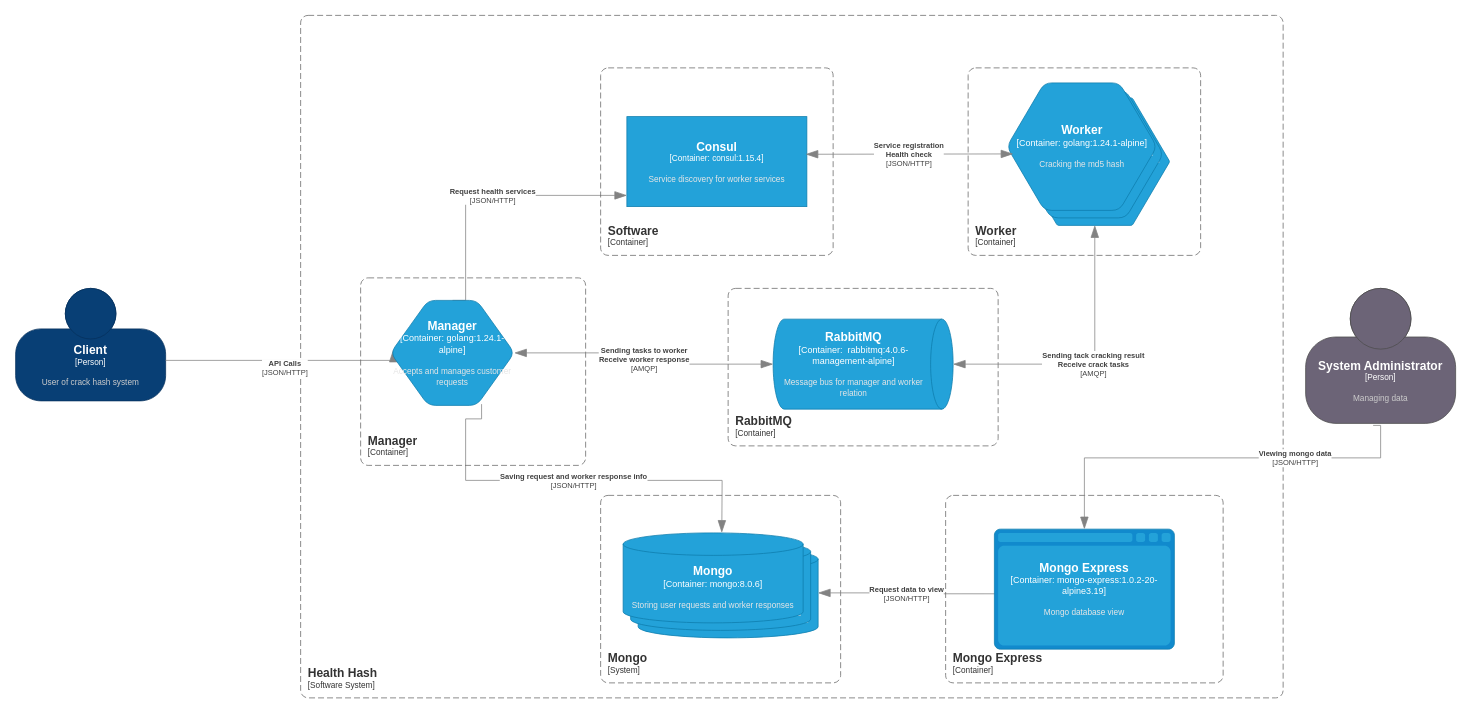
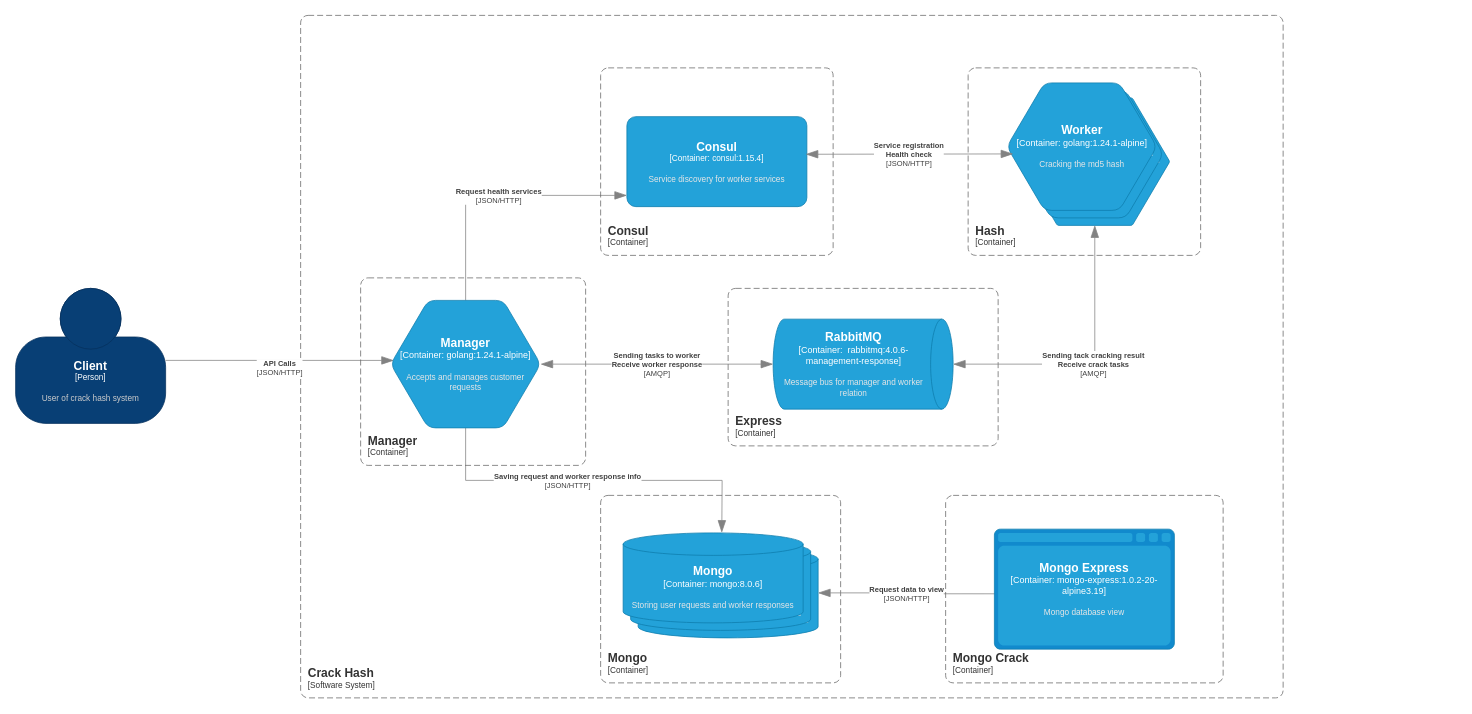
node "Consul [Container: consul:1.15.4] Service discovery for worker services": shape rectangle -> rounded rectangle
node "Software [Container]": label "Software [Container]" -> "Consul [Container]"
node "Worker [Container]": label "Worker [Container]" -> "Hash [Container]"
node "Client [Person] User of crack hash system": size 150x113 -> 150x135
node "Manager [Container: golang:1.24.1-alpine] Accepts and manages customer requests": size 124x105 -> 150x128
node "System Administrator [Person] Managing data": removed
node "RabbitMQ [Container: rabbitmq:4.0.6-management-alpine] Message bus for manager and worker relation": label "RabbitMQ [Container: rabbitmq:4.0.6-management-alpine] Message bus for manager and worker relation" -> "RabbitMQ [Container: rabbitmq:4.0.6-management-response] Message bus for manager and worker relation"
node "RabbitMQ [Container]": label "RabbitMQ [Container]" -> "Express [Container]"
edge "System Administrator [Person] Managing data" -> "Mongo Express [Container: mongo-express:1.0.2-20-alpine3.19] Mongo database view": removed, label "Viewing mongo data [JSON/HTTP]"
node "Mongo [System]": label "Mongo [System]" -> "Mongo [Container]"
node "Mongo Express [Container]": label "Mongo Express [Container]" -> "Mongo Crack [Container]"
node "Health Hash [Software System]": label "Health Hash [Software System]" -> "Crack Hash [Software System]"
